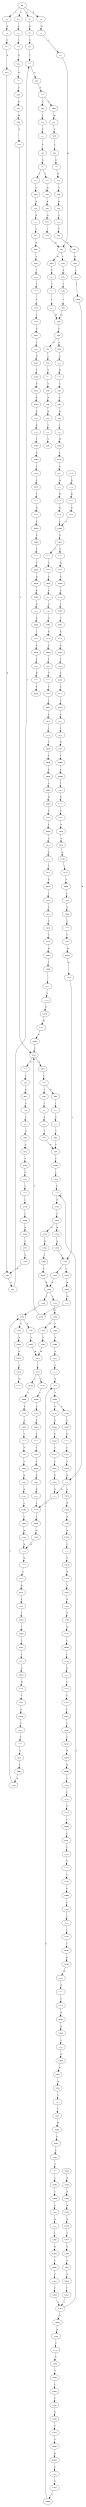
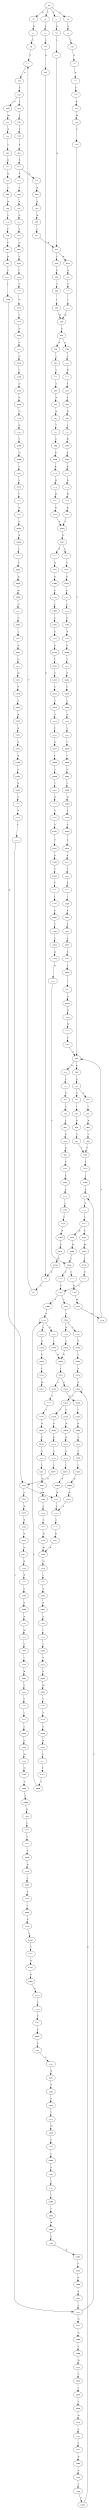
node "S104": added
edge "S319" -> "S323": added, label "C"
